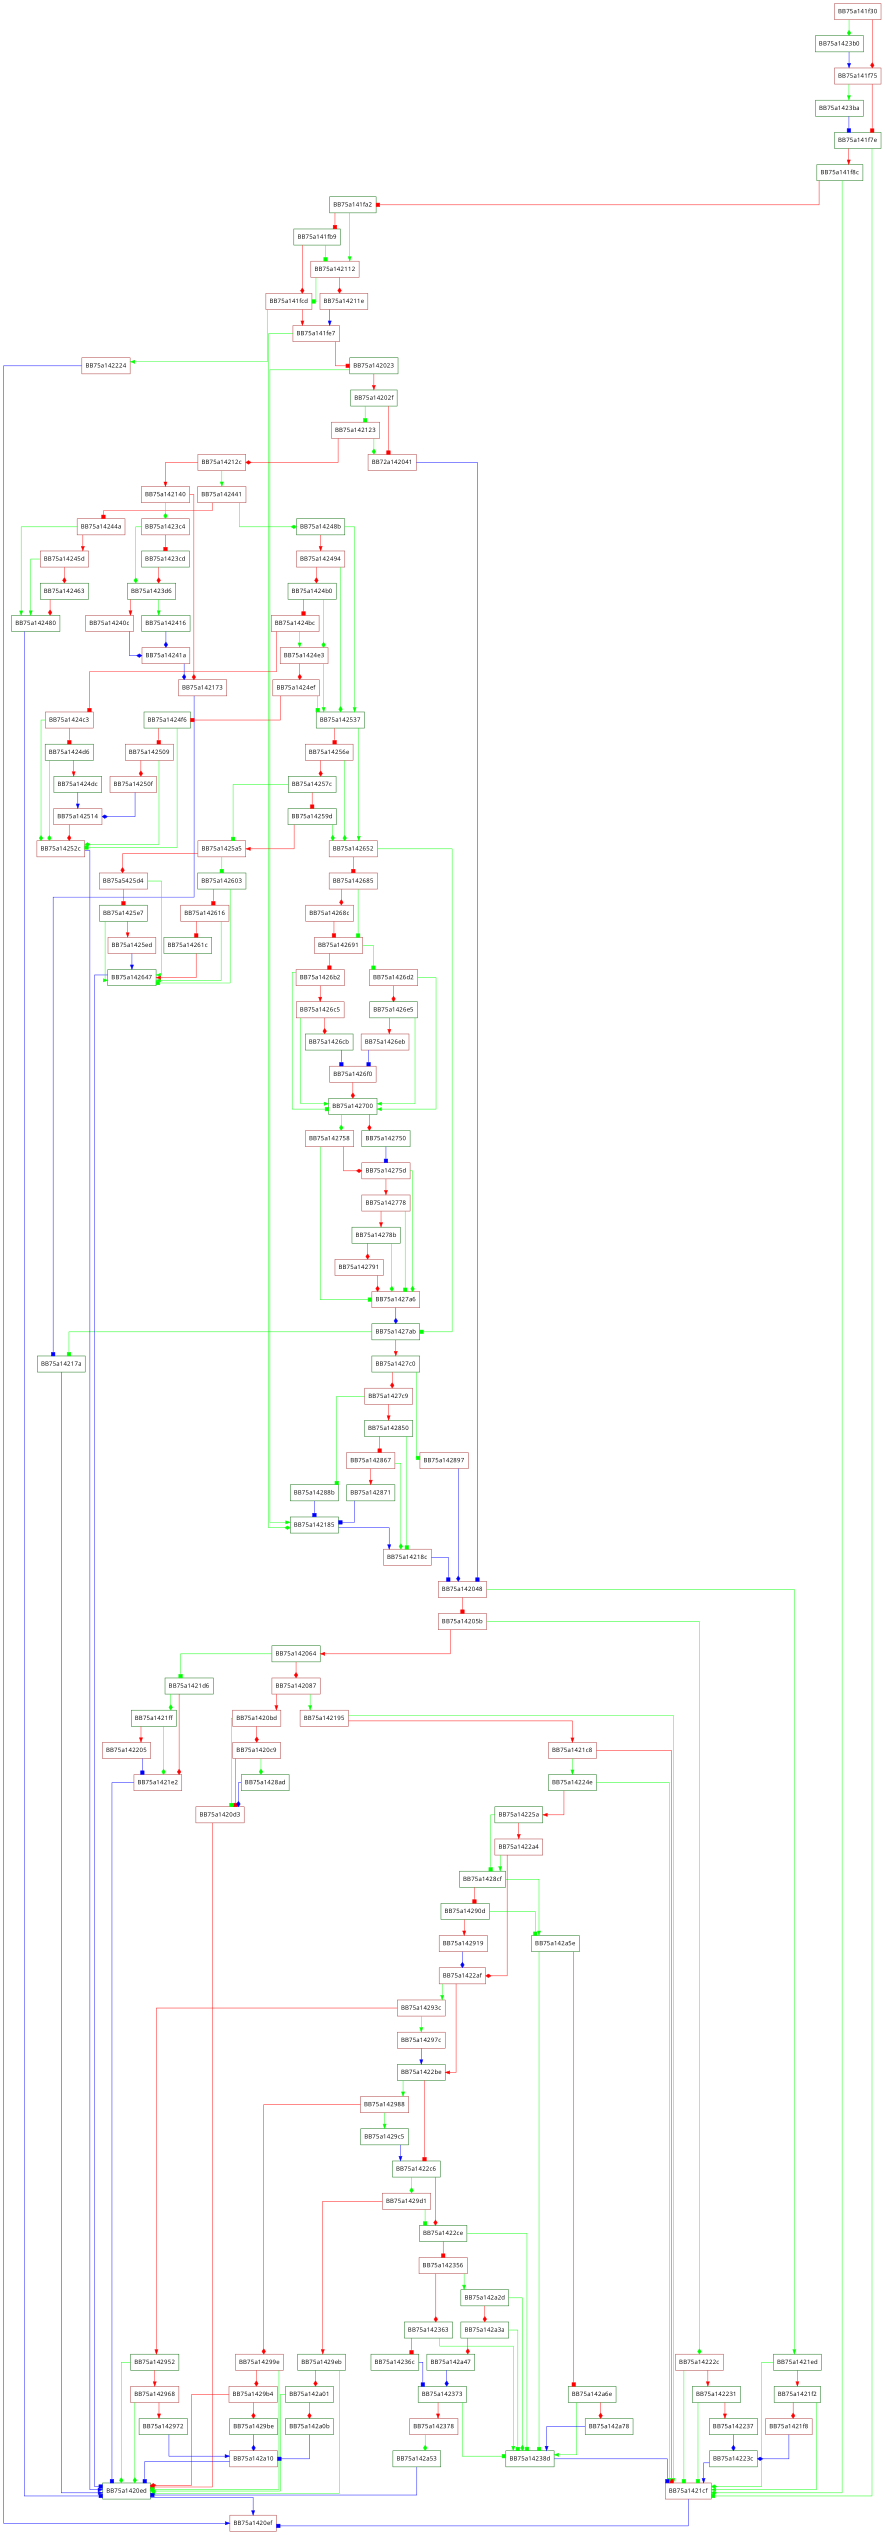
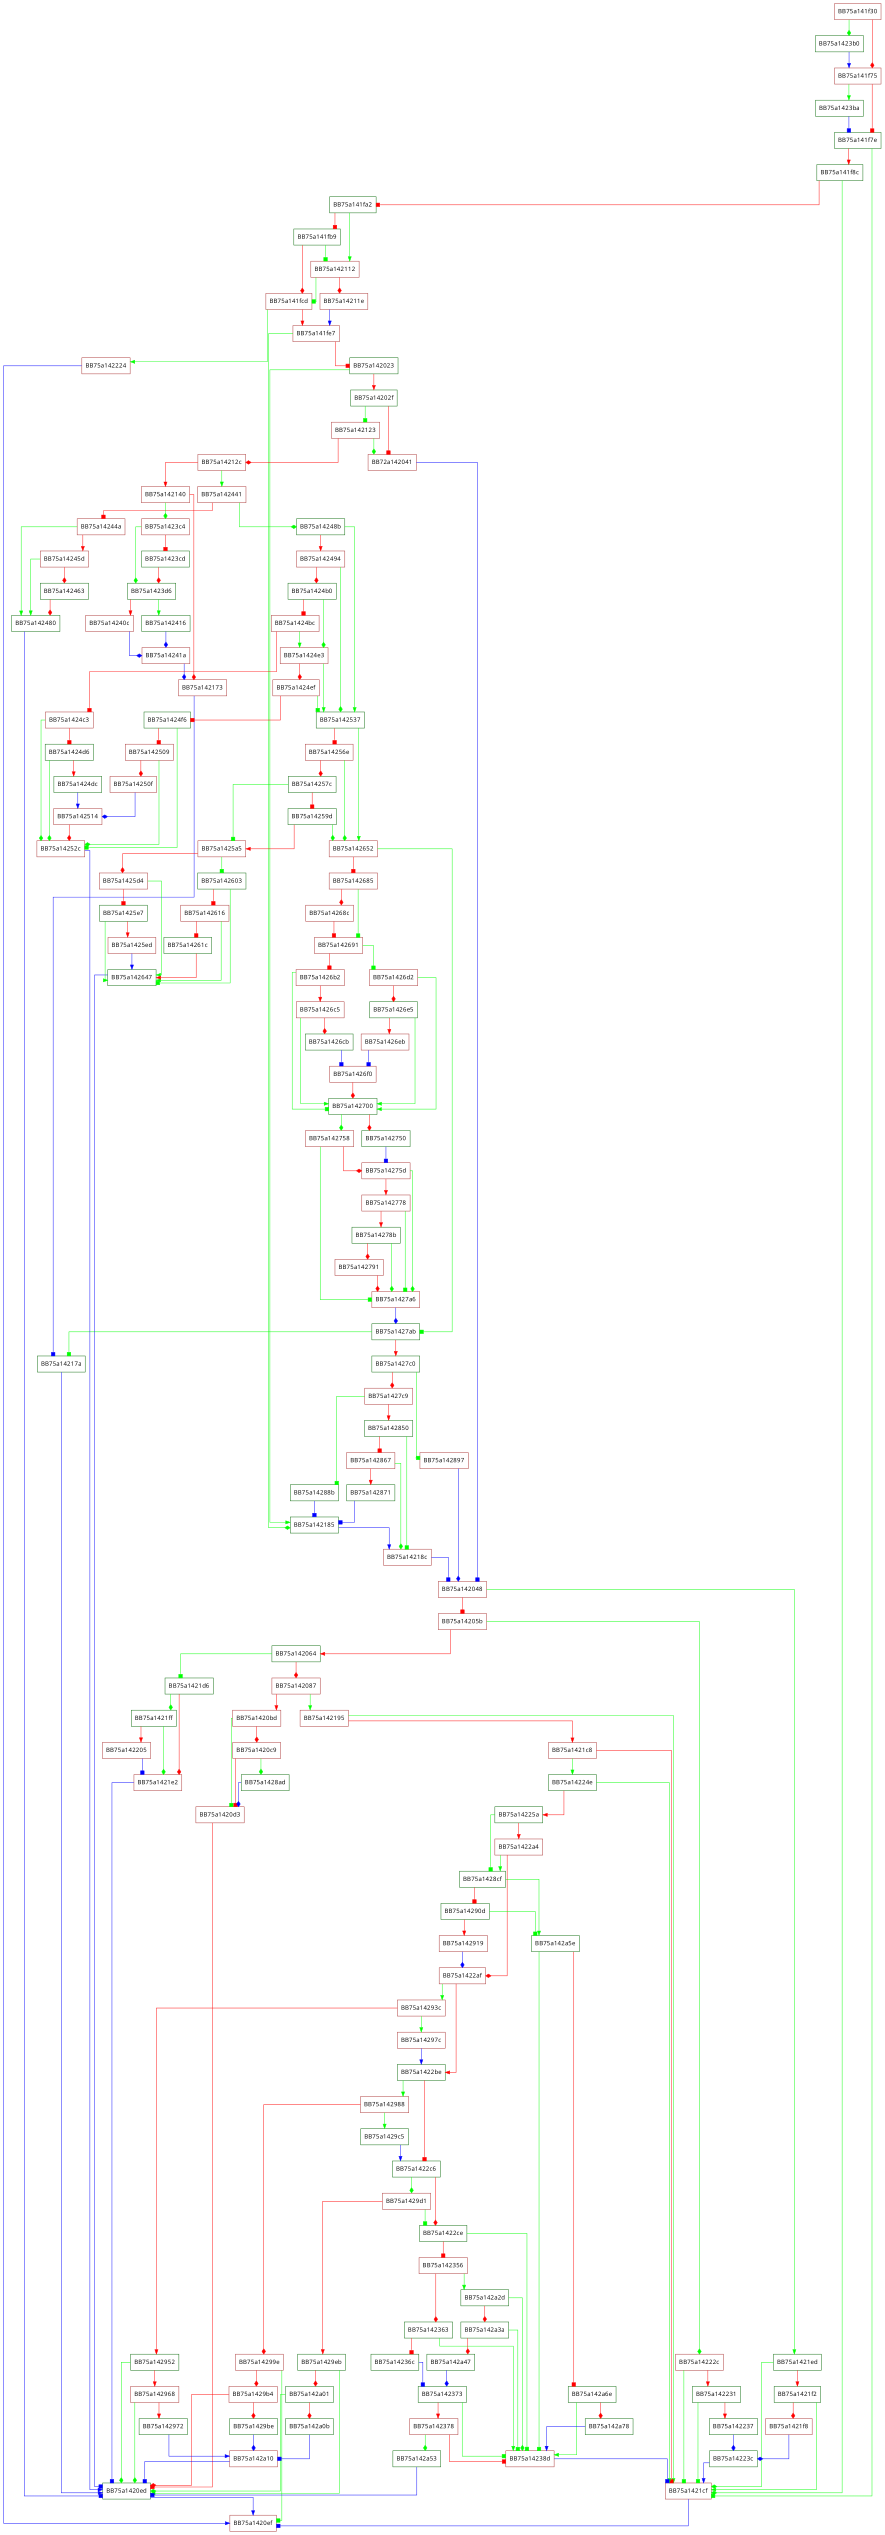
node "BB75a5425d4": label "BB75a5425d4" -> "BB75a1425d4"
node "BB75a14238d": color darkgreen -> brown
edge "BB75a142378" -> "BB75a14238d": added
edge "BB75a14299e" -> "BB75a1420ed": now "BB75a14299e" -> "BB75a1420ef"
